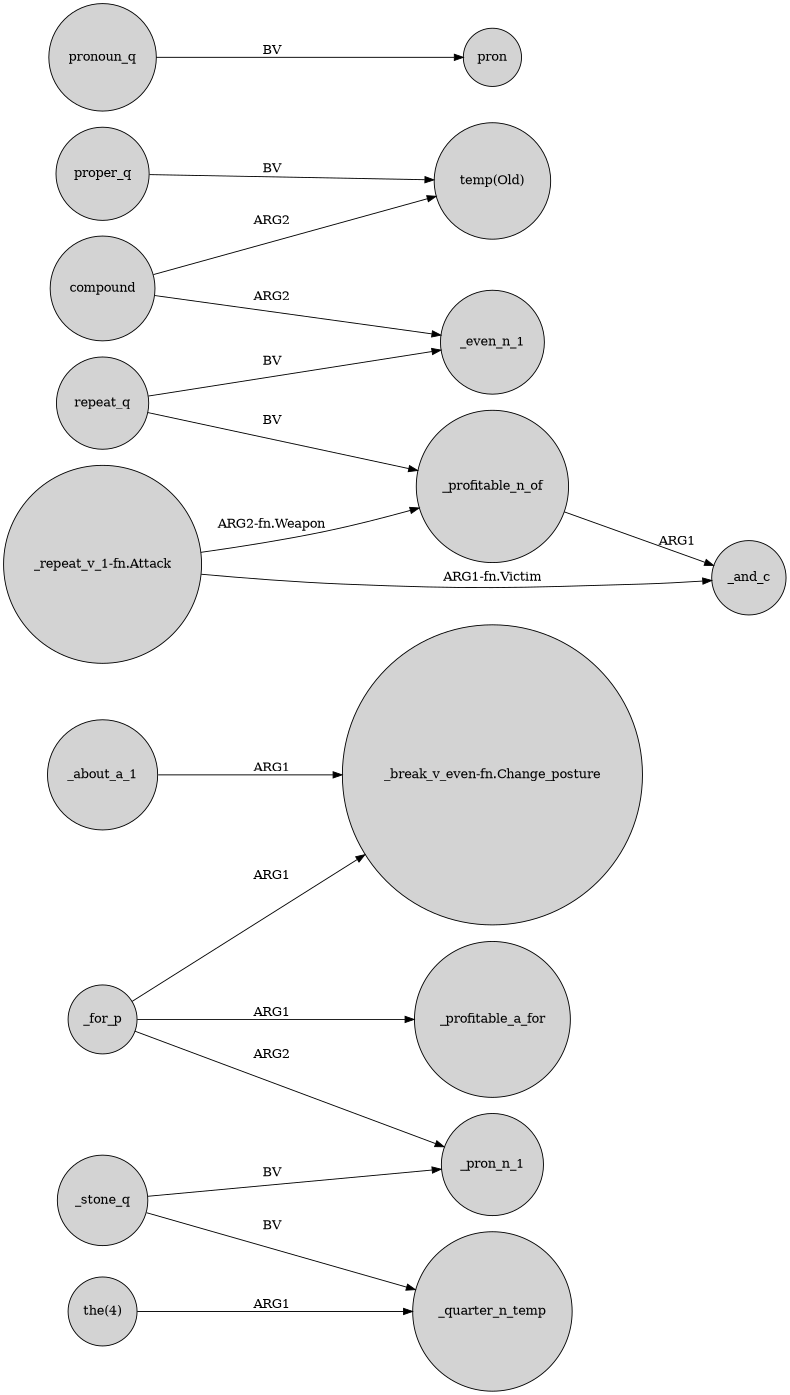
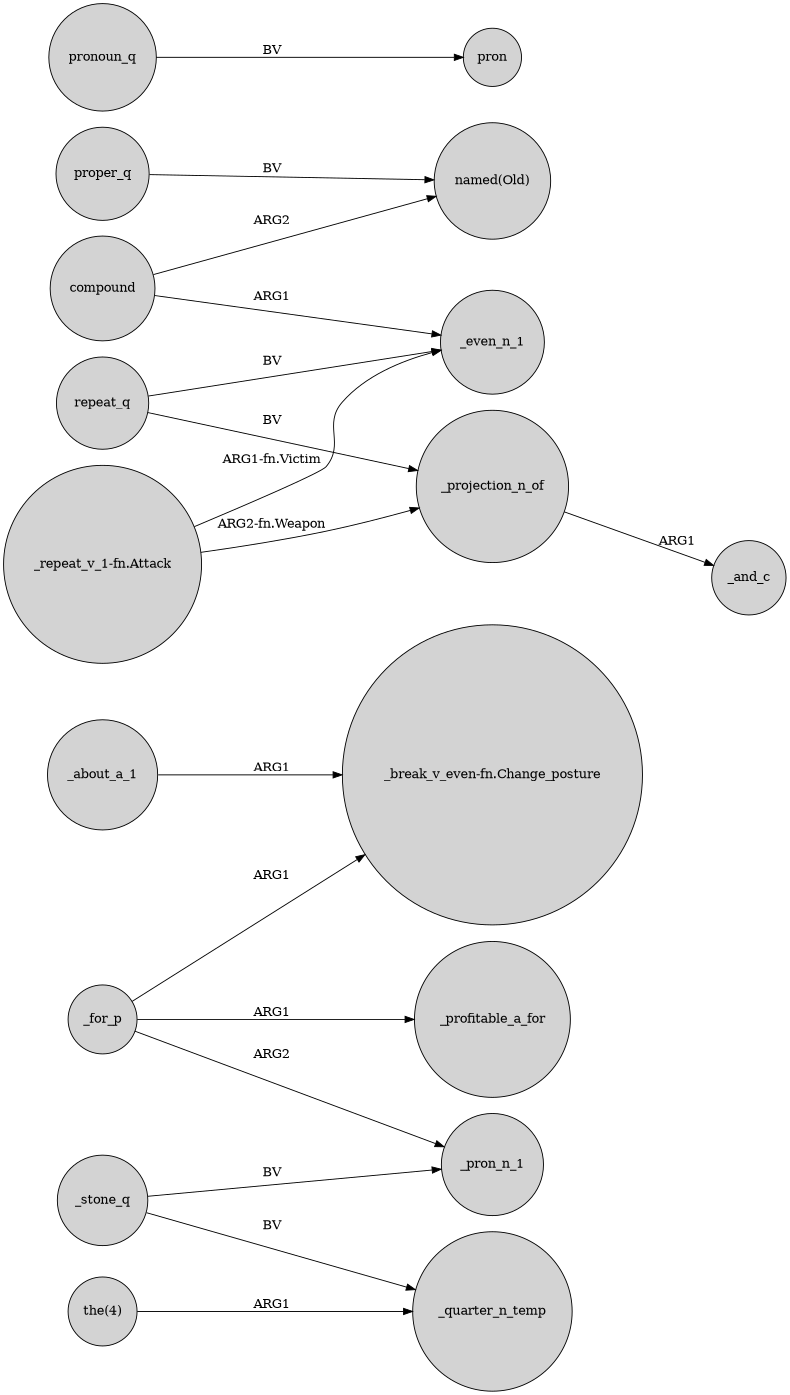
node "temp(Old)": label "temp(Old)" -> "named(Old)"
edge "compound" -> "_even_n_1": label "ARG2" -> "ARG1"
node "_profitable_n_of": label "_profitable_n_of" -> "_projection_n_of"
edge "_repeat_v_1-fn.Attack" -> "_and_c": now "_repeat_v_1-fn.Attack" -> "_even_n_1"
